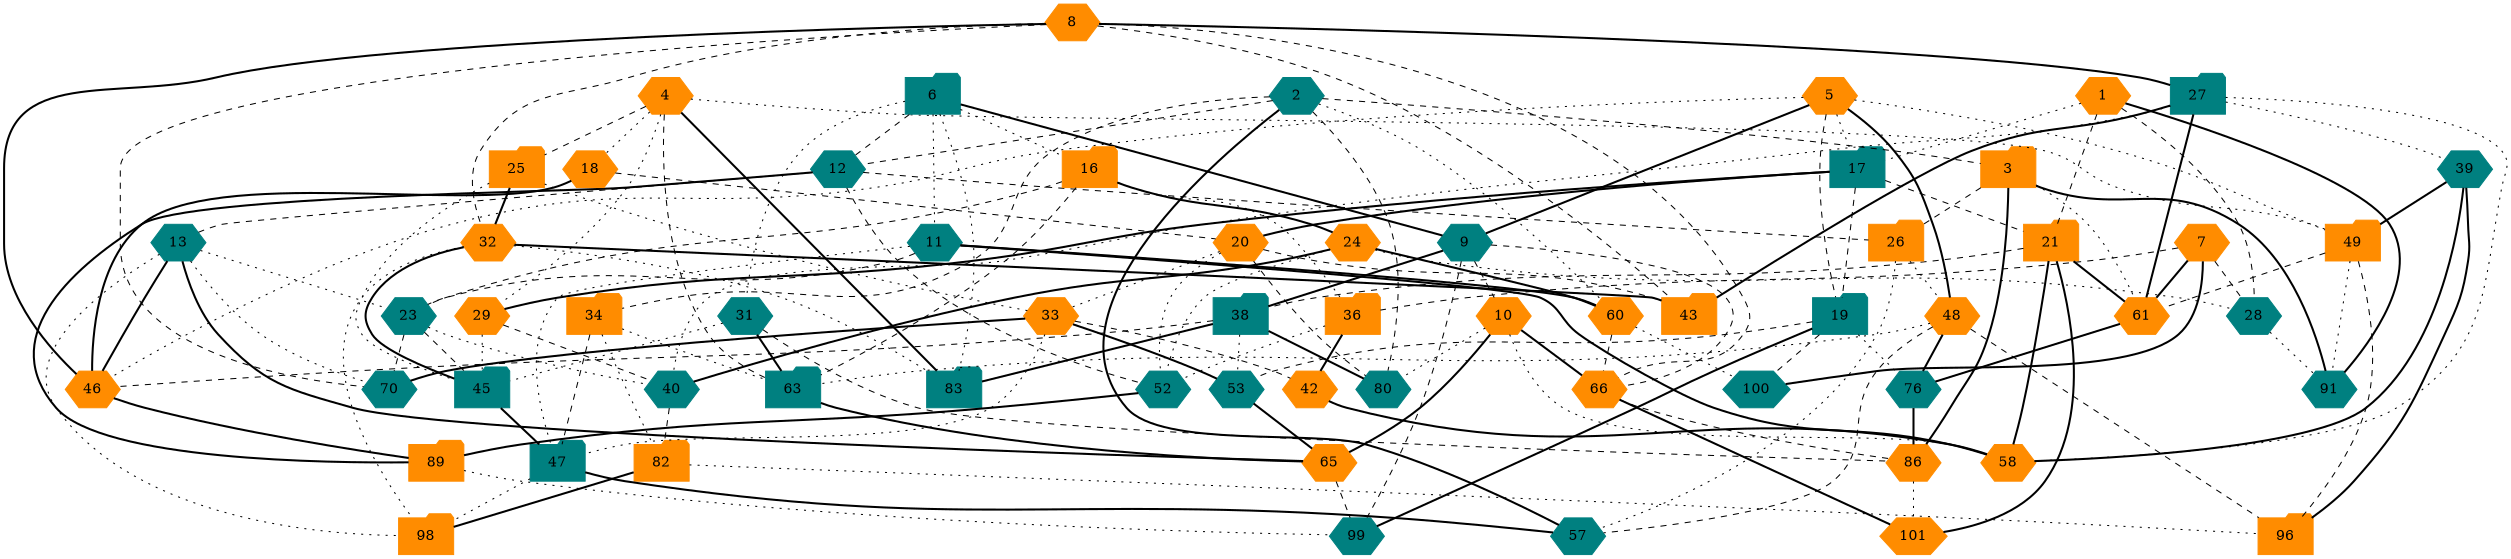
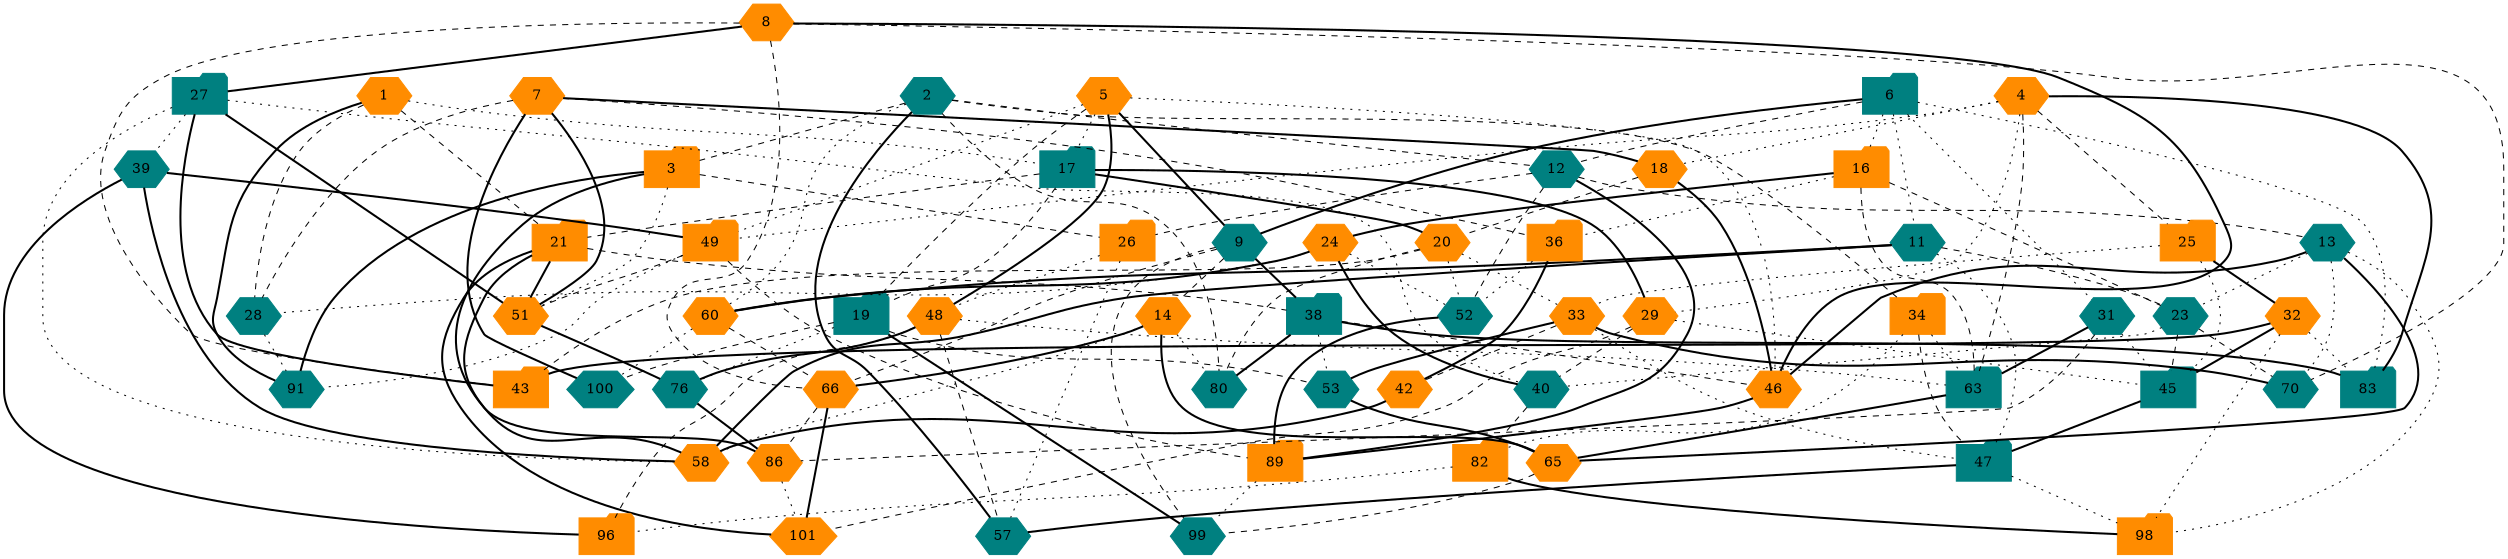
edge "8" -- "32": removed
edge "7" -- "18": added
node "10": label "10" -> "14"
node "61": label "61" -> "51"
edge "49" -- "96": now "49" -- "89"
edge "29" -- "101": added
